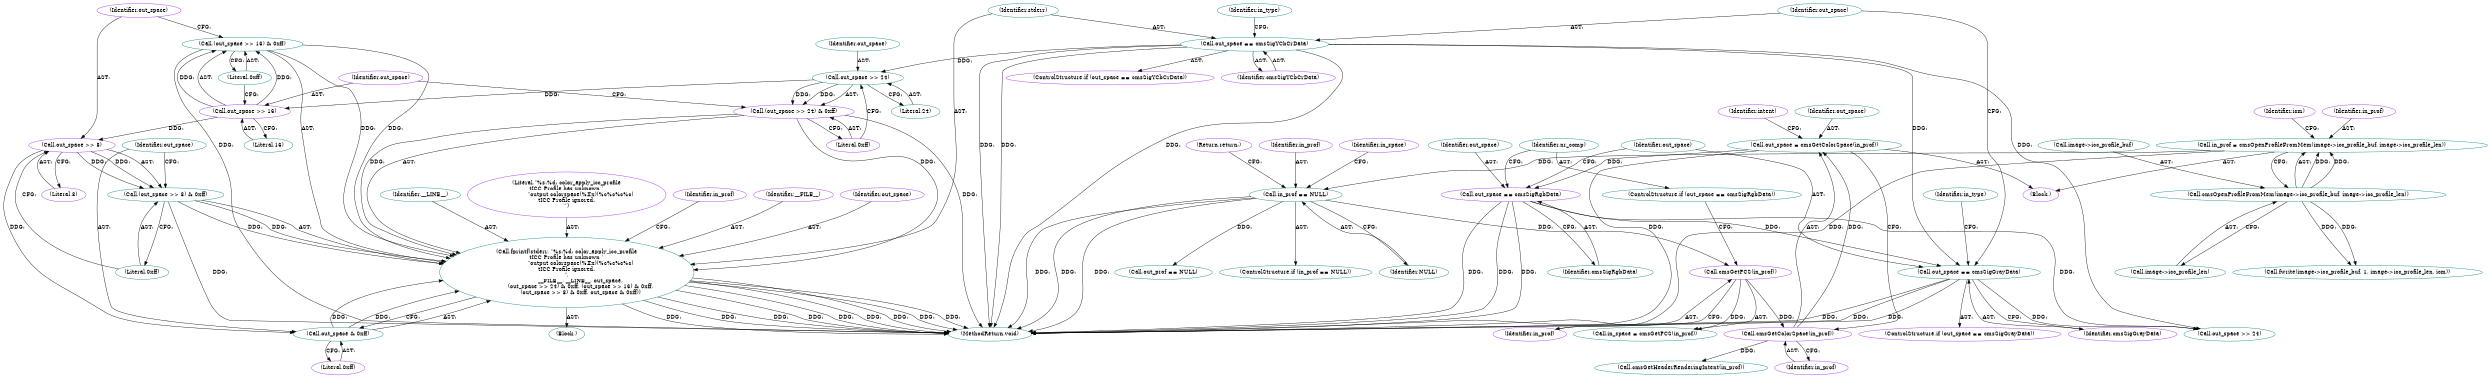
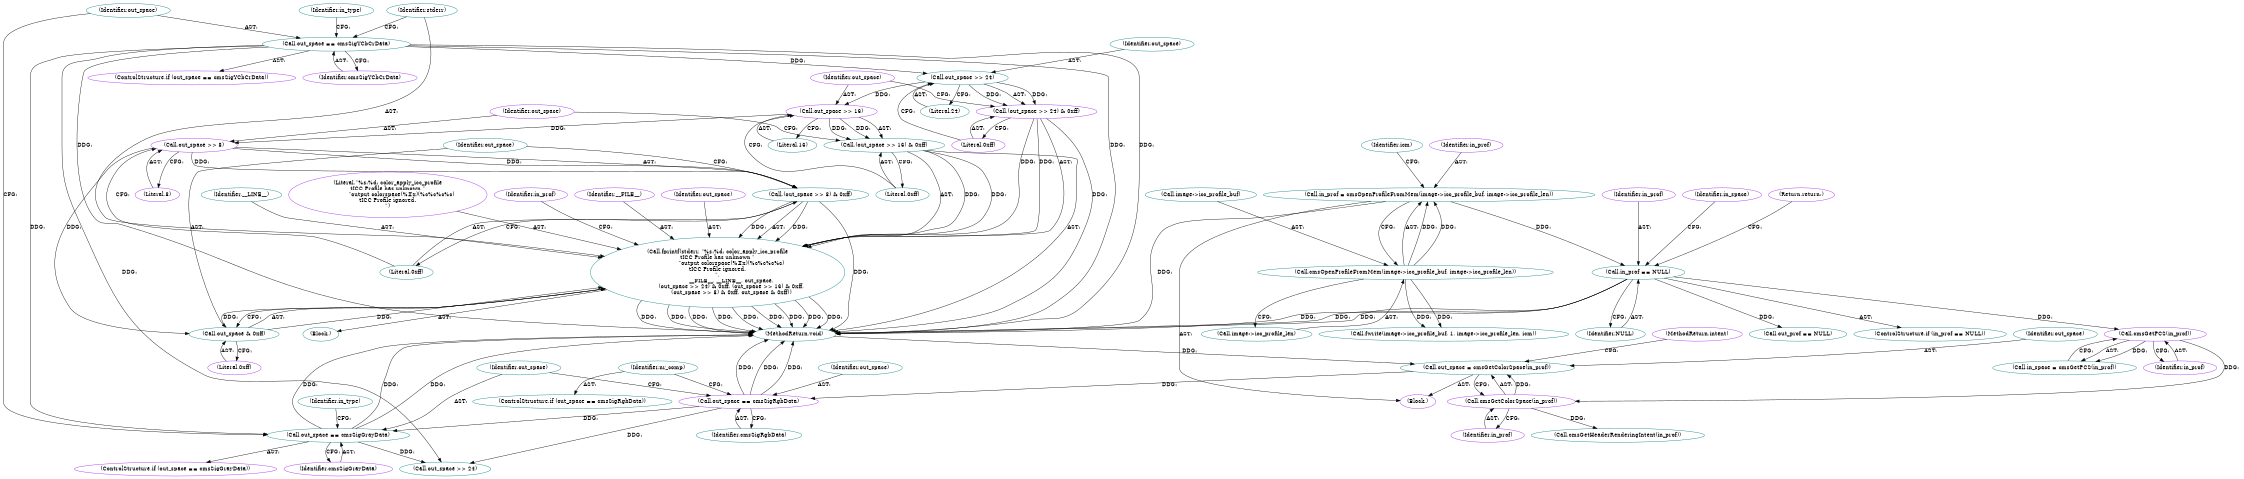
edge "(Identifier,stderr)" -> "(Call,out_space == cmsSigYCbCrData)": label "AST: " -> "CFG: "
edge "(Call,out_space == cmsSigYCbCrData)" -> "(Identifier,cmsSigYCbCrData)": label "AST: " -> "CFG: "
node "(Identifier,intent)": label "(Identifier,intent)" -> "(MethodReturn,intent)"
node "(Identifier,icm)": color purple -> teal
edge "(Call,(out_space >> 16) & 0xff)" -> "(MethodReturn,void)": label "DDG: " -> "AST: "
edge "(ControlStructure,if (out_space == cmsSigRgbData))" -> "(Call,cmsGetPCS(in_prof))": now "(Call,in_space = cmsGetPCS(in_prof))" -> "(Call,cmsGetPCS(in_prof))"
edge "(Call,out_space = cmsGetColorSpace(in_prof))" -> "(MethodReturn,void)": reversed
